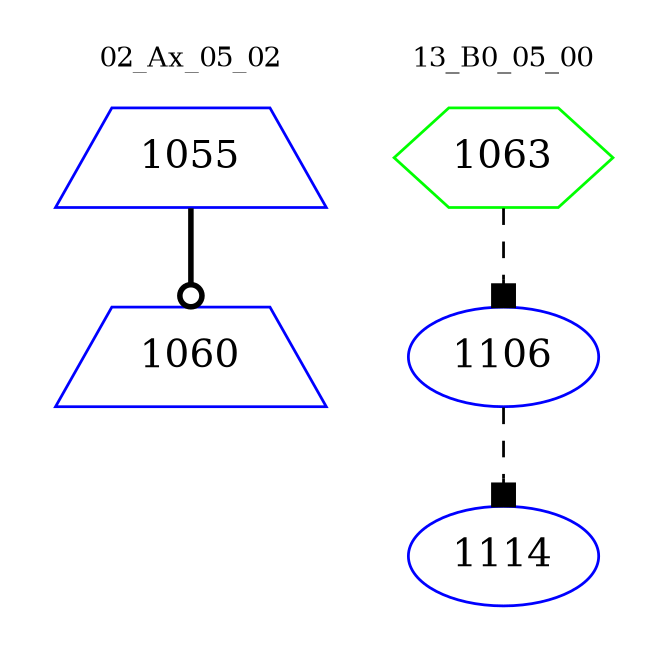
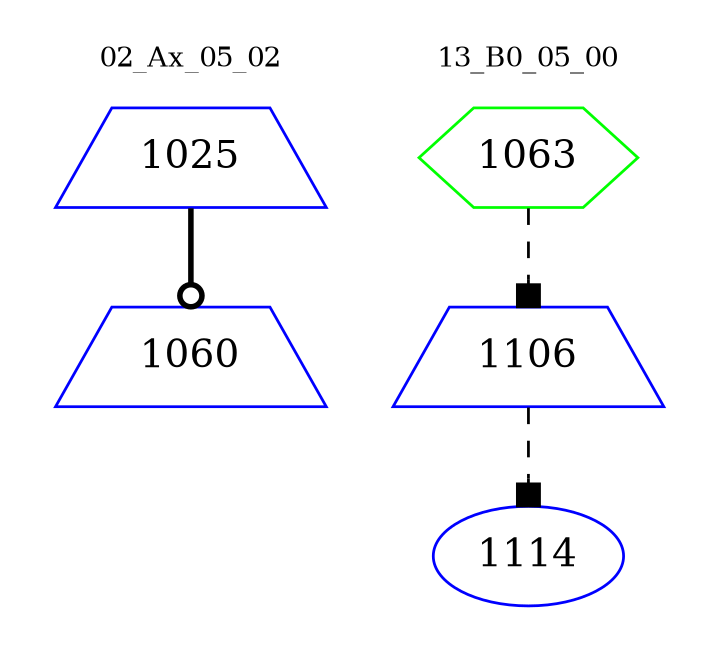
node "1055": label "1055" -> "1025"
node "1106": shape ellipse -> trapezium
